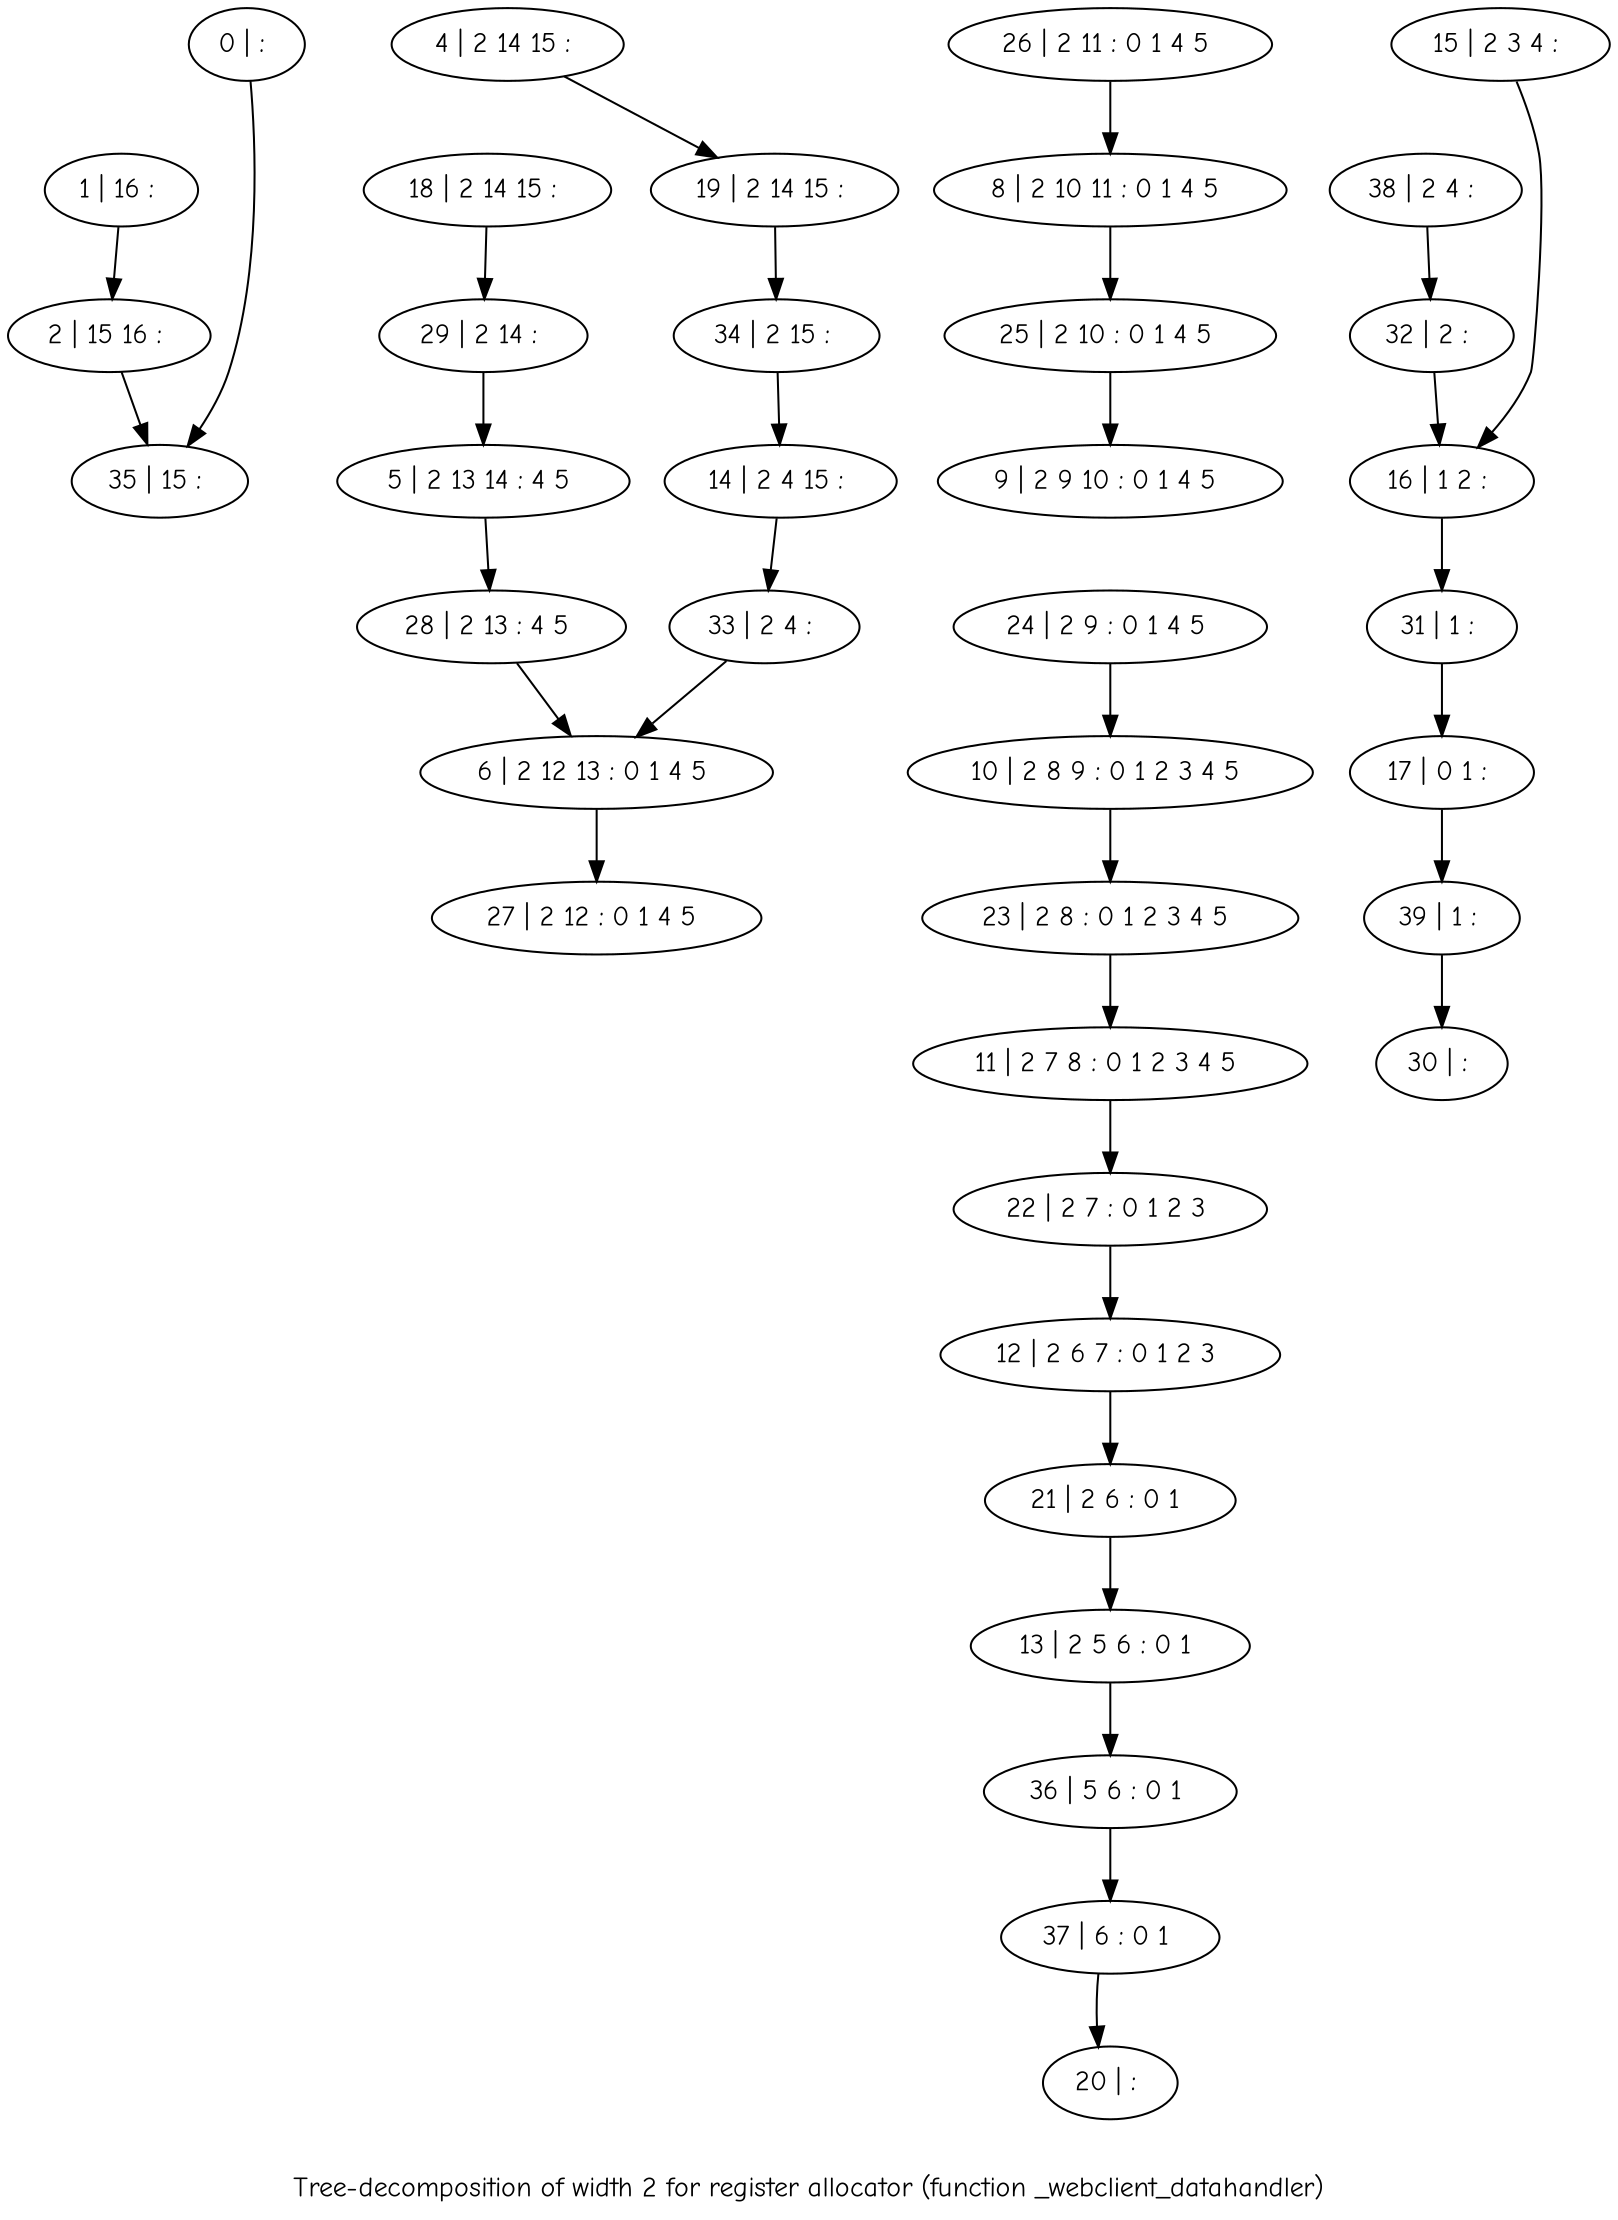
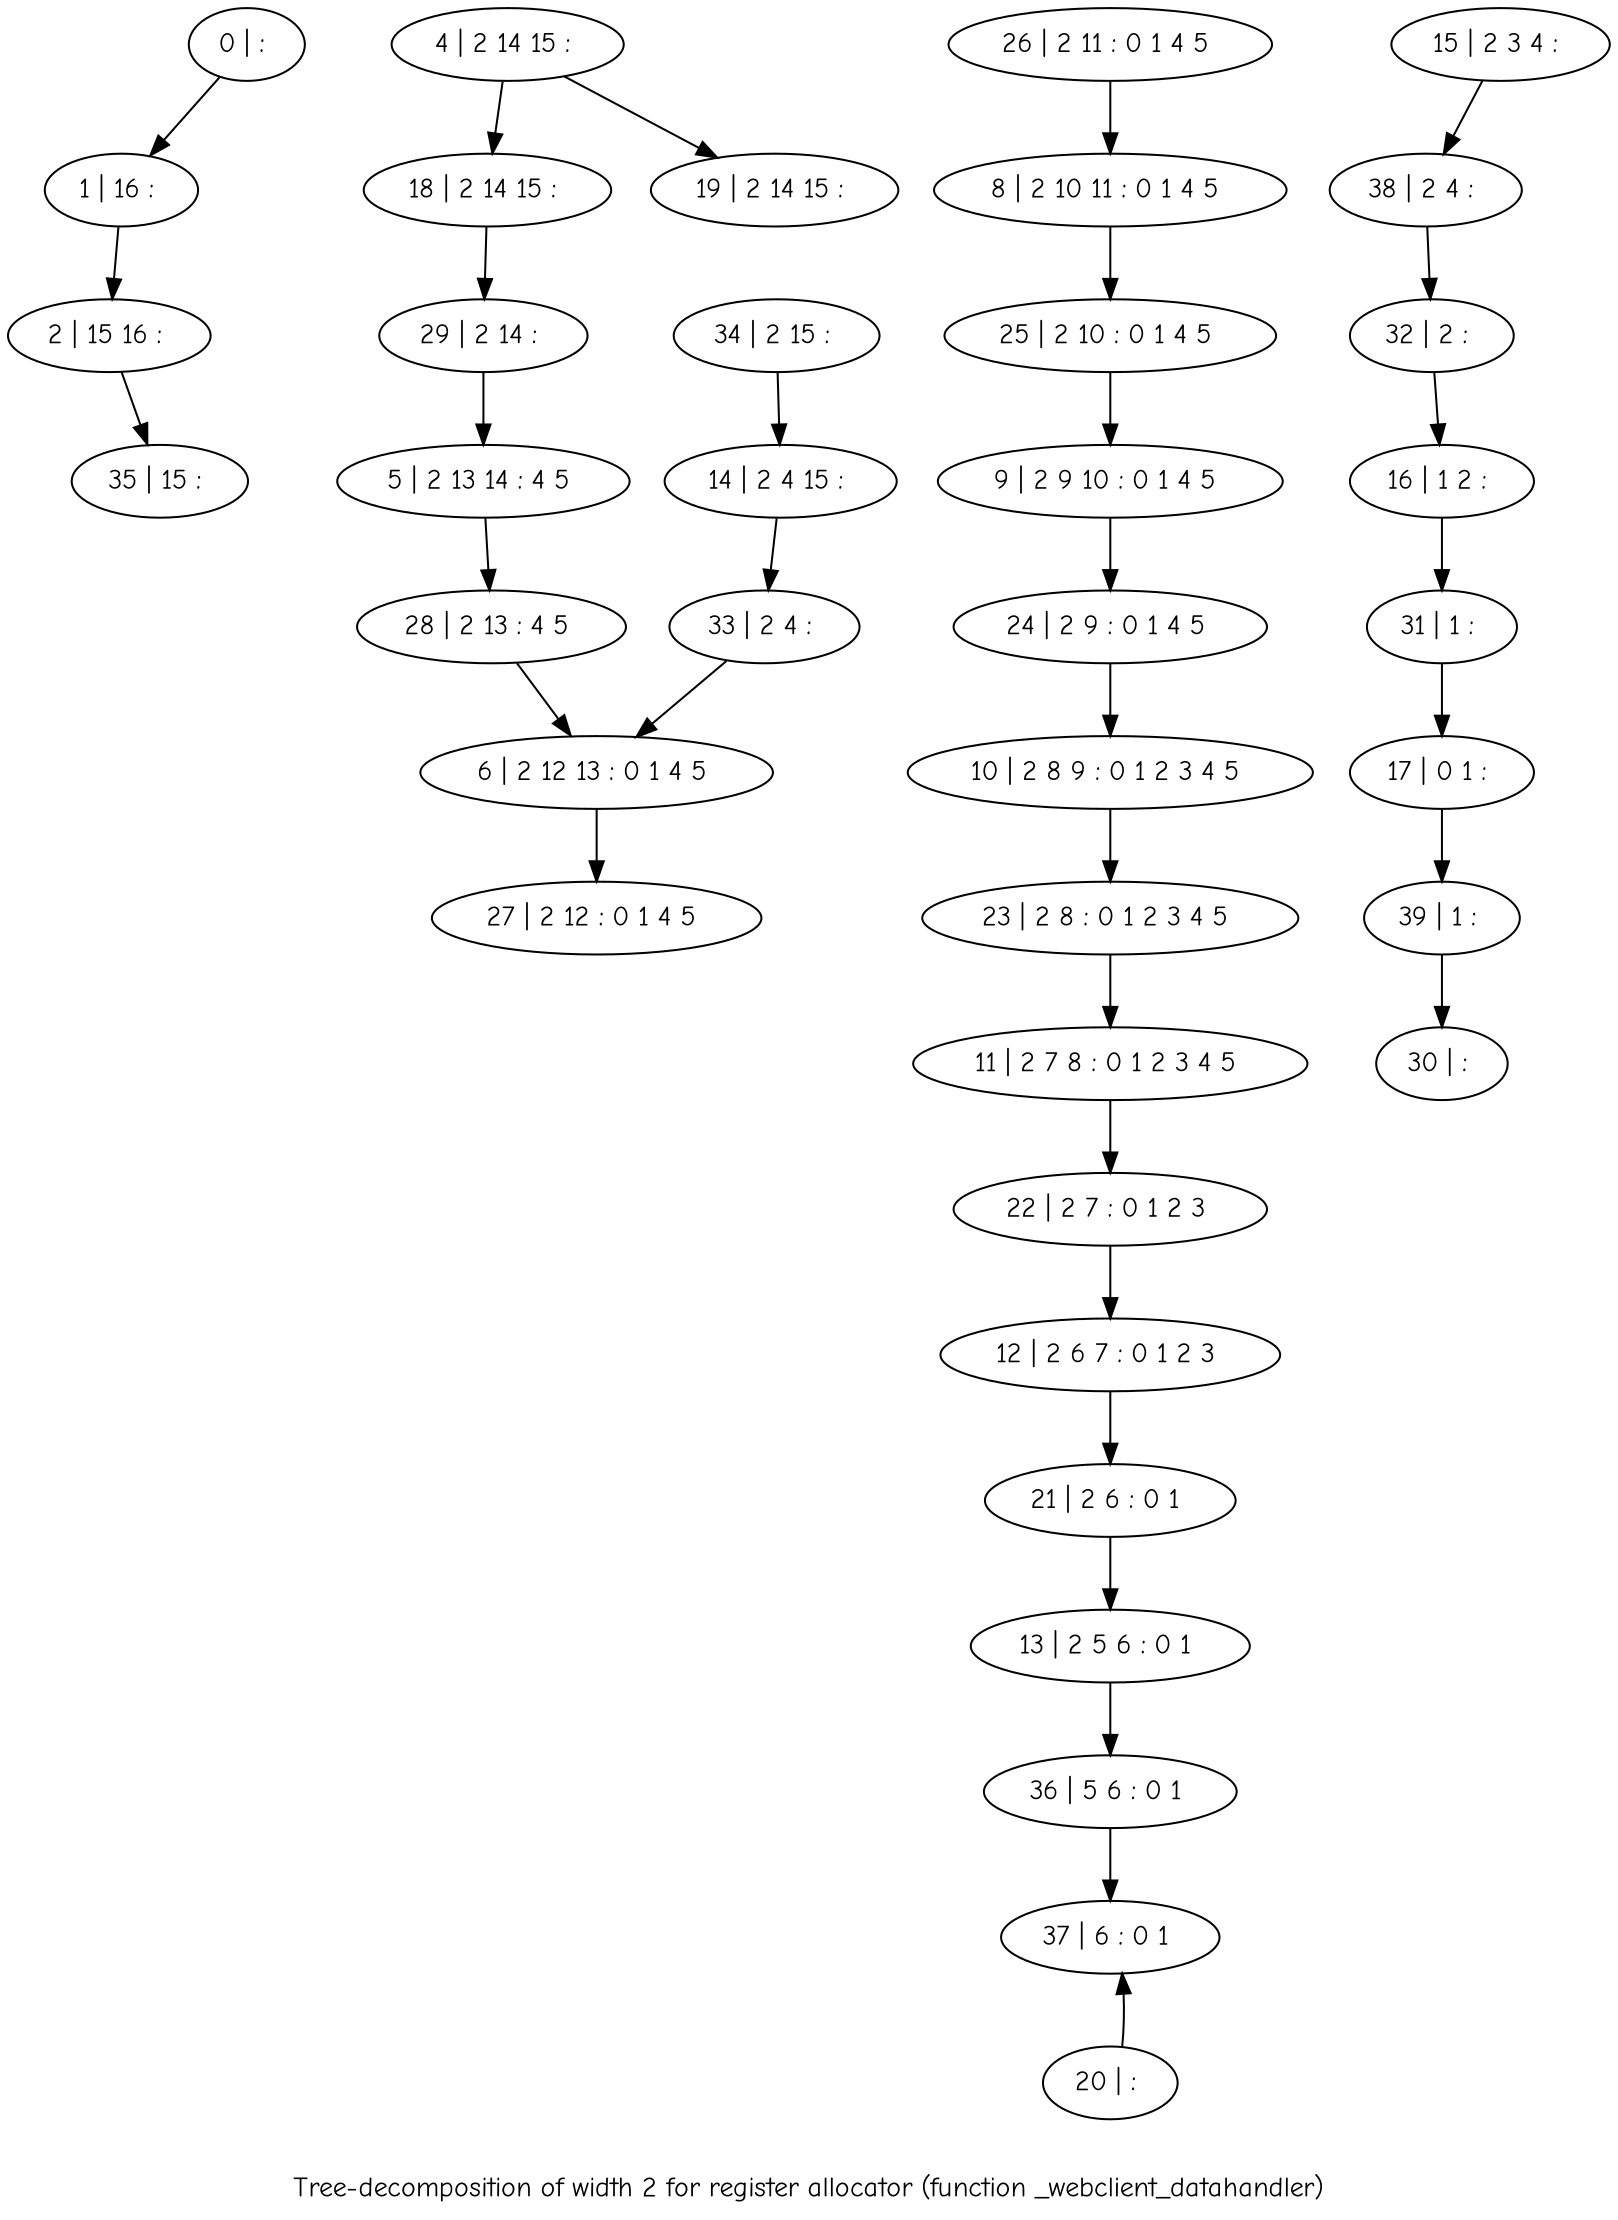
edge "4 | 2 14 15 :" -> "18 | 2 14 15 :": added
edge "19 | 2 14 15 :" -> "34 | 2 15 :": removed
edge "0 | :" -> "35 | 15 :": now "0 | :" -> "1 | 16 :"
edge "15 | 2 3 4 :" -> "16 | 1 2 :": now "15 | 2 3 4 :" -> "38 | 2 4 :"
edge "9 | 2 9 10 : 0 1 4 5" -> "24 | 2 9 : 0 1 4 5": added
edge "37 | 6 : 0 1" -> "20 | :": reversed
